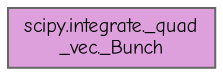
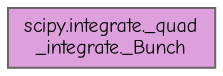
node "scipy.integrate._quad _vec._Bunch": label "scipy.integrate._quad _vec._Bunch" -> "scipy.integrate._quad _integrate._Bunch"
